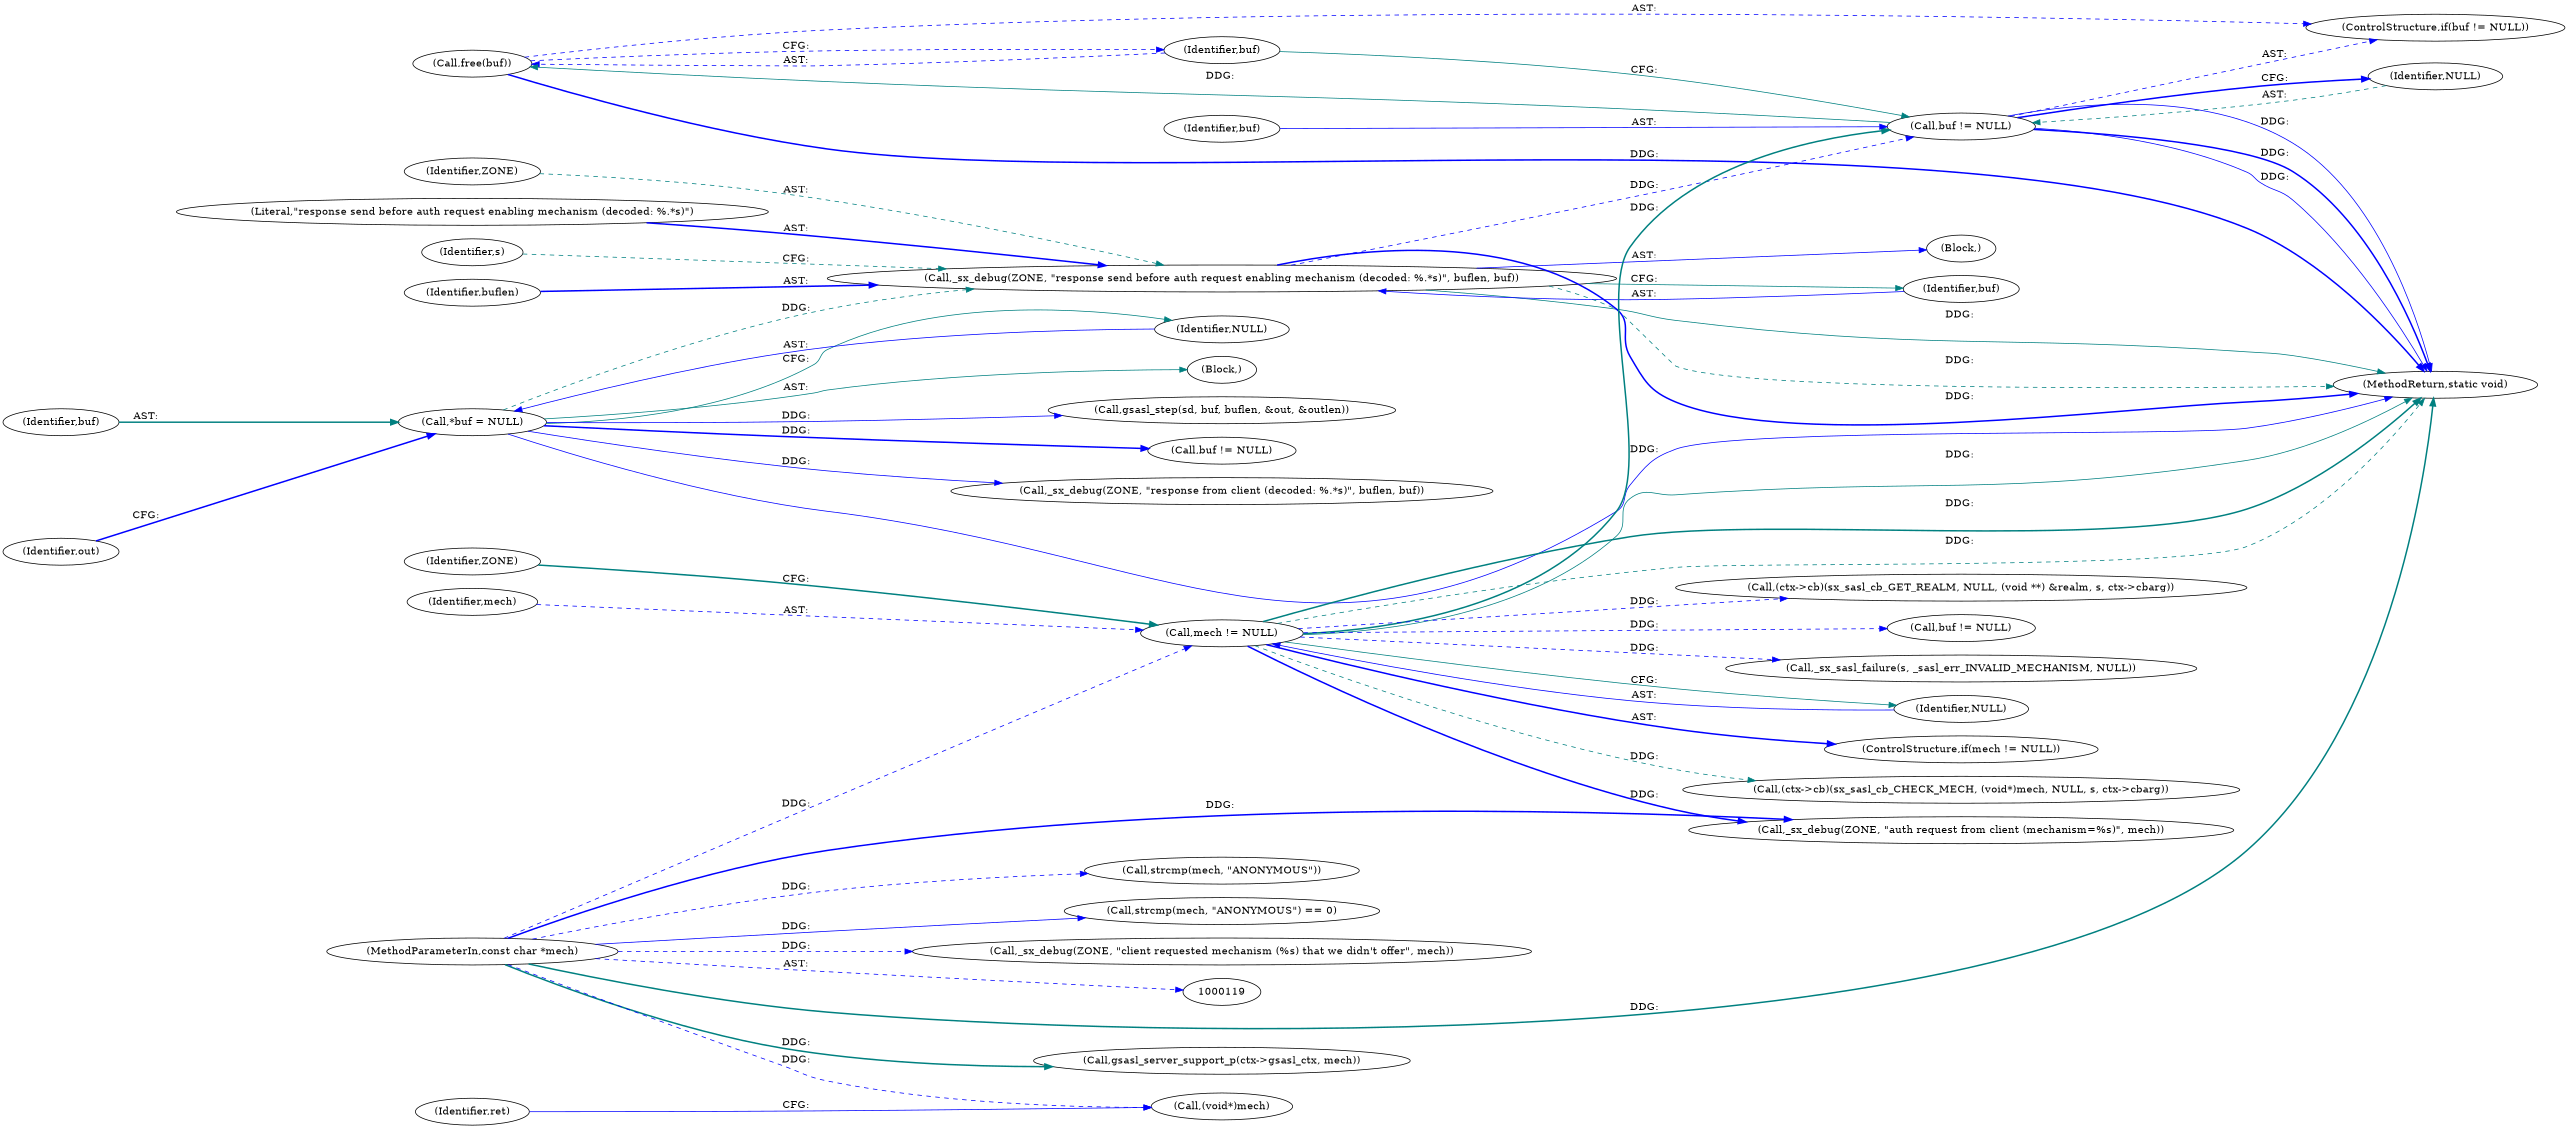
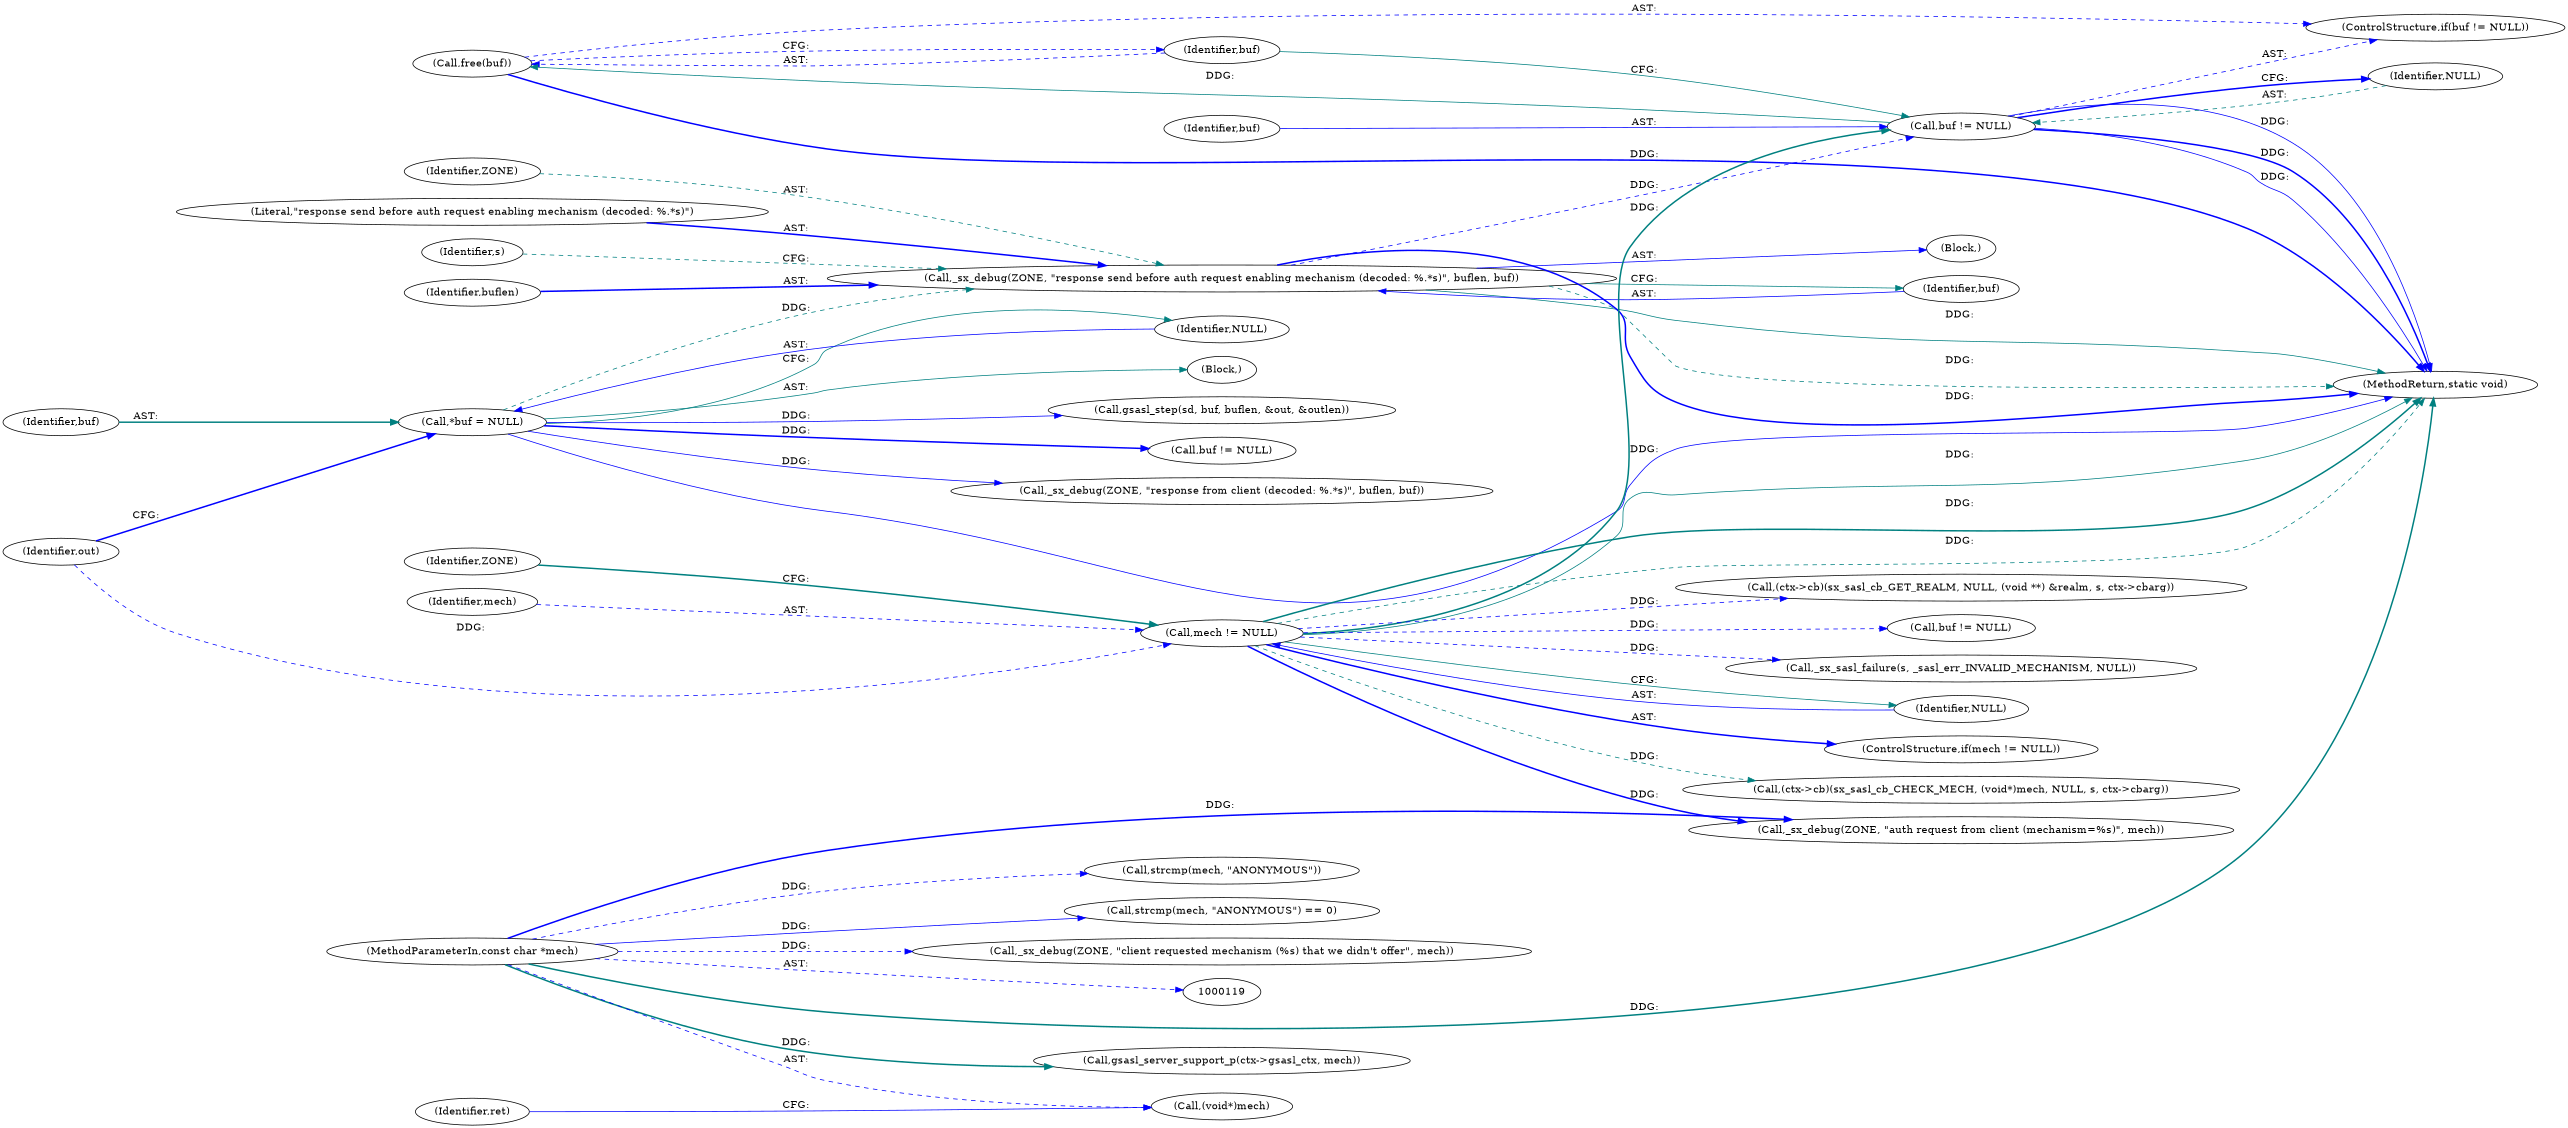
edge "(MethodParameterIn,const char *mech)" -> "(Call,mech != NULL)": now "(Identifier,out)" -> "(Call,mech != NULL)"
edge "(MethodParameterIn,const char *mech)" -> "(Call,(void*)mech)": label "DDG: " -> "AST: "
